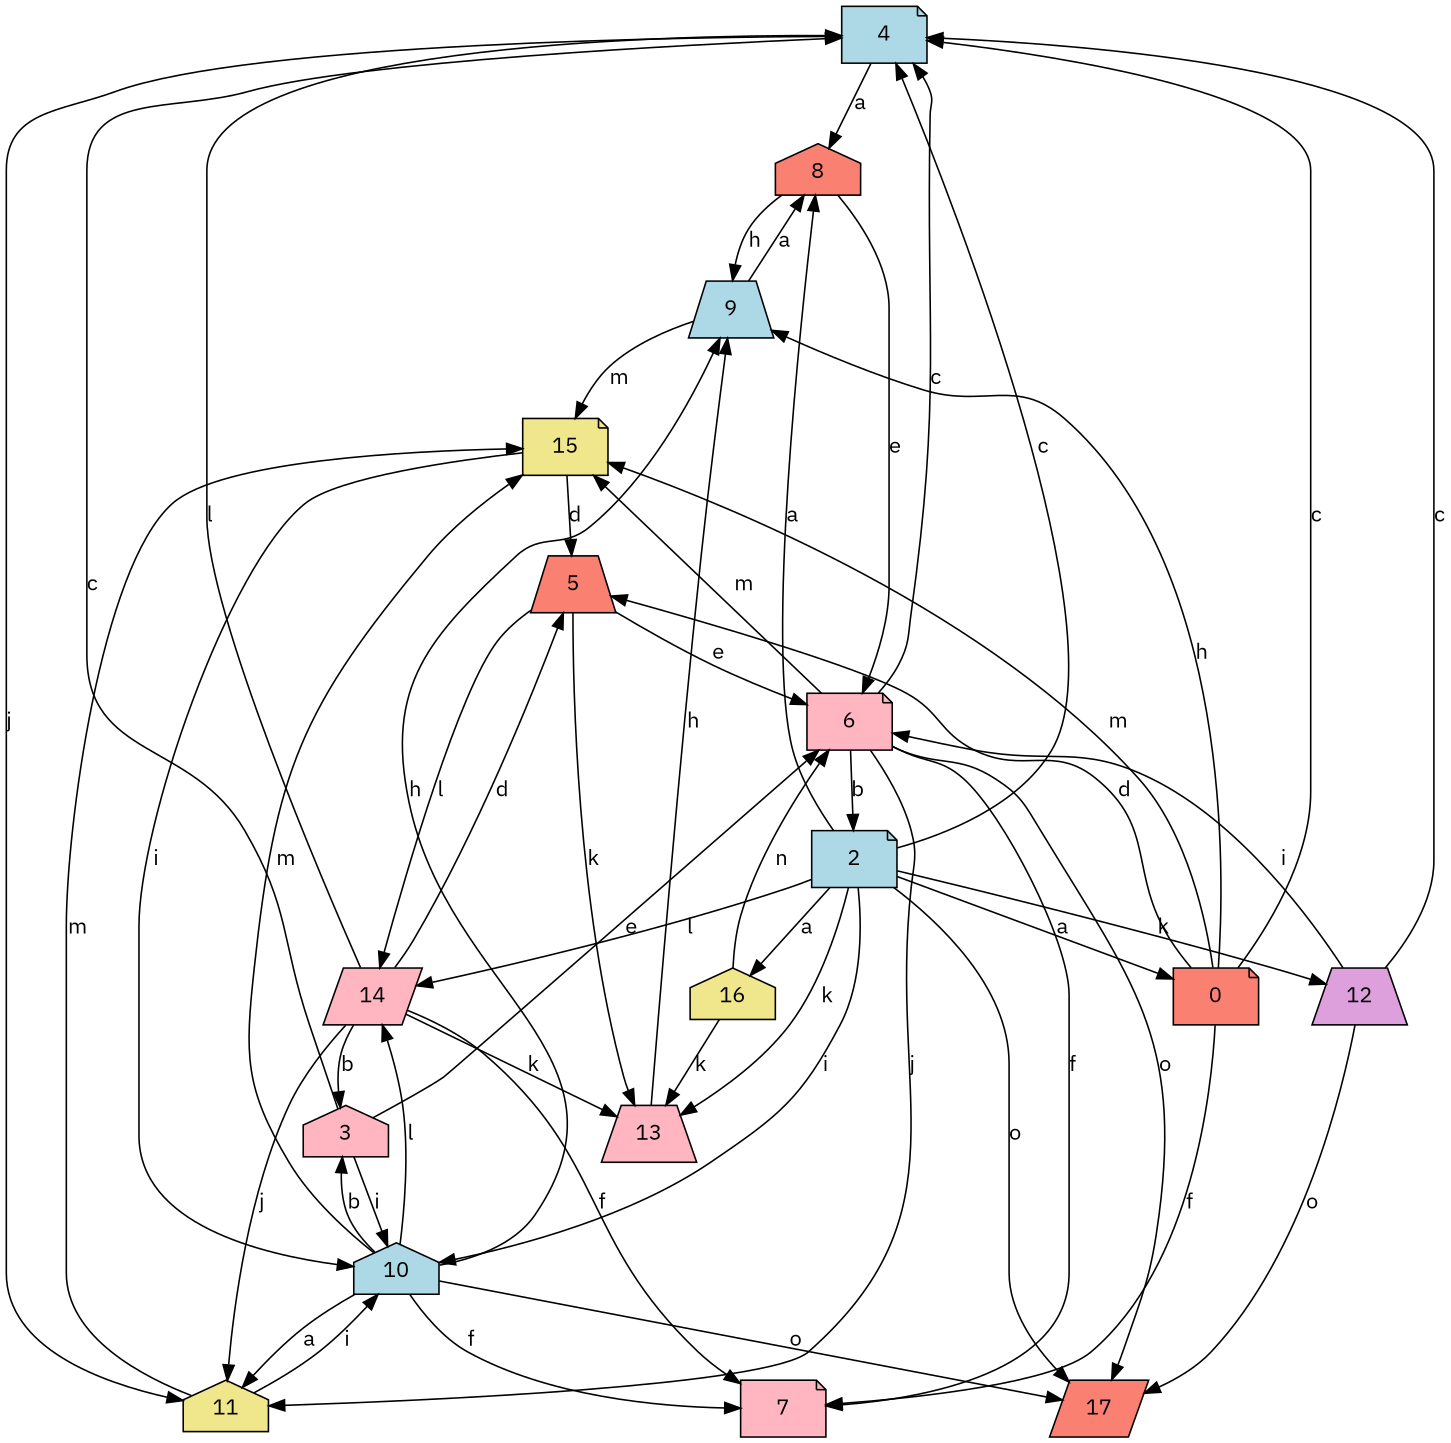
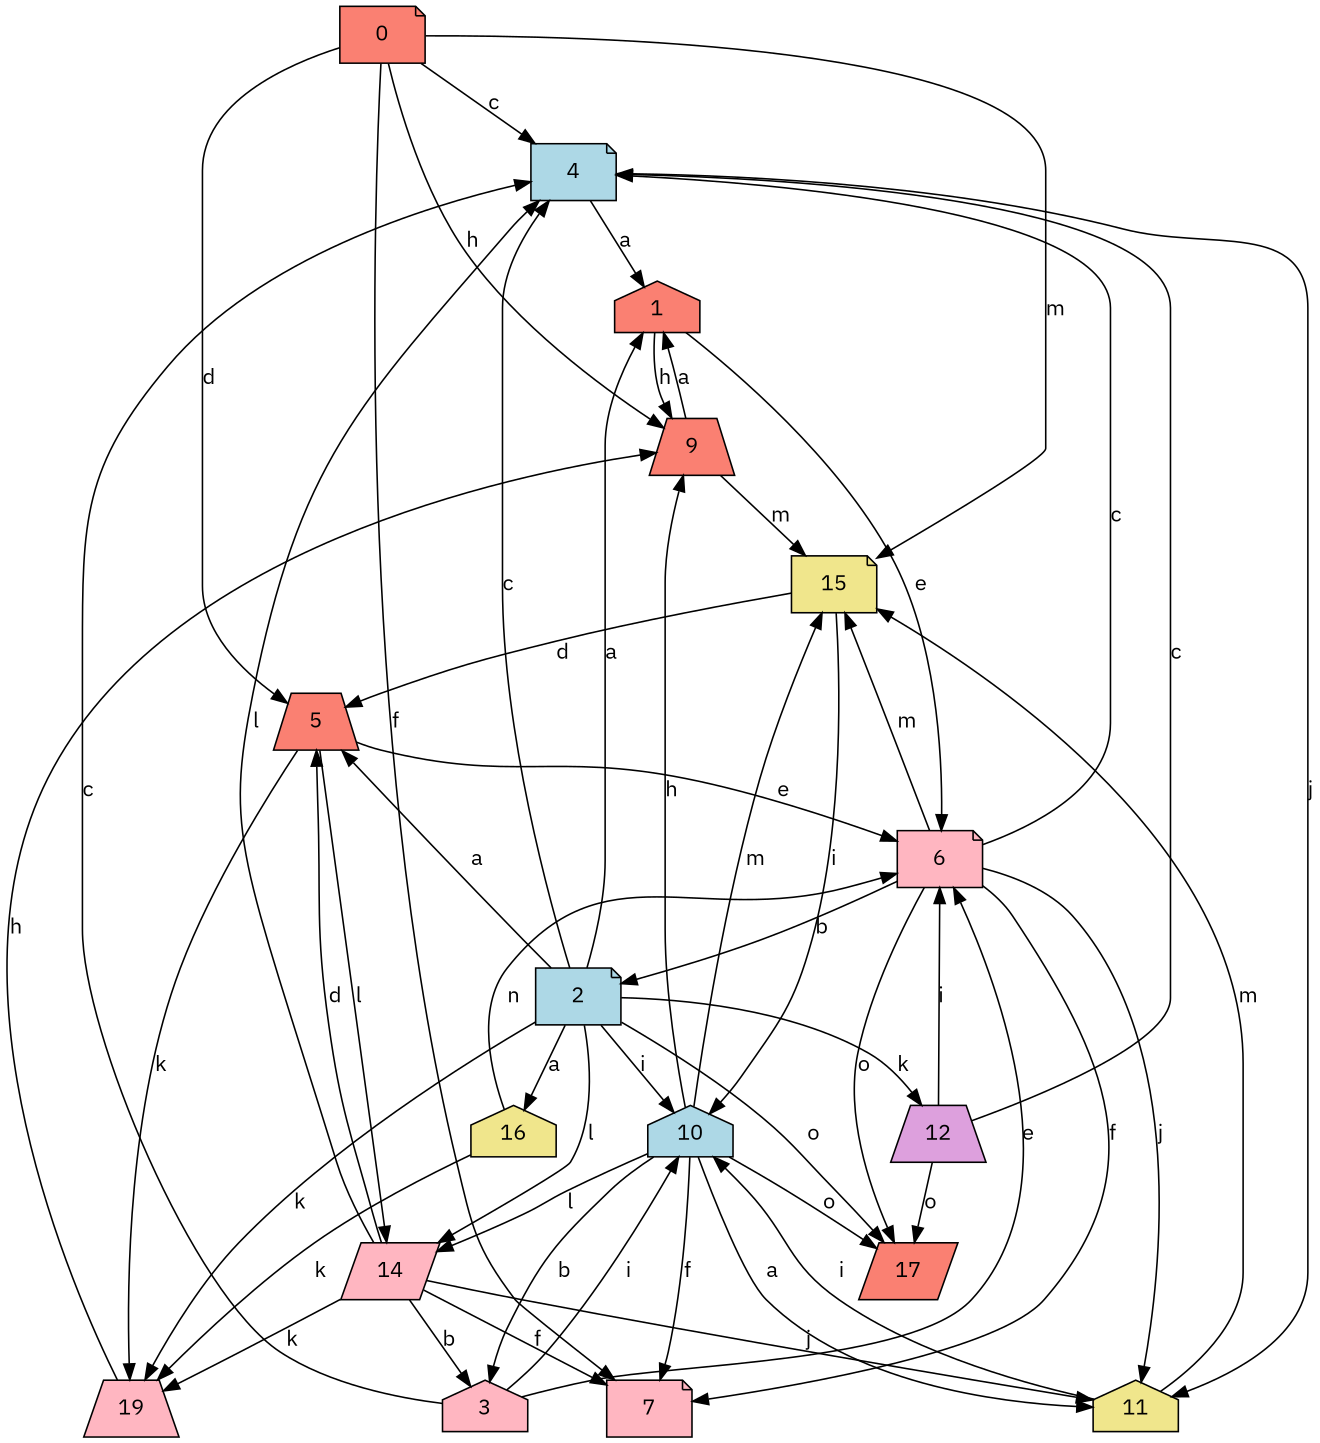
node "8": label "8" -> "1"
node "9": fillcolor lightblue -> salmon
edge "2" -> "0": now "2" -> "5"
node "13": label "13" -> "19"
